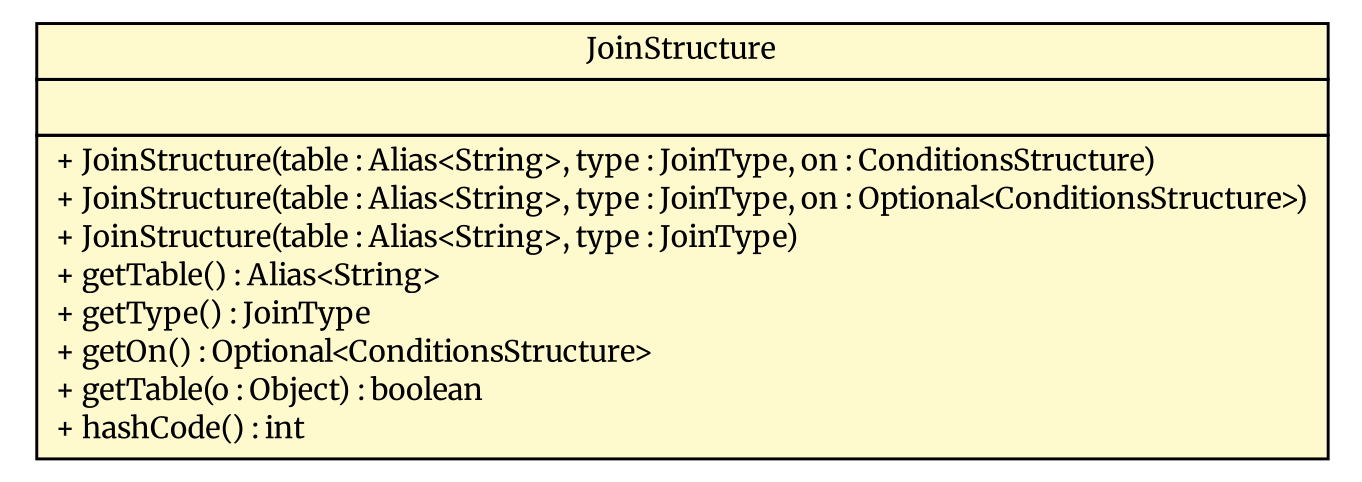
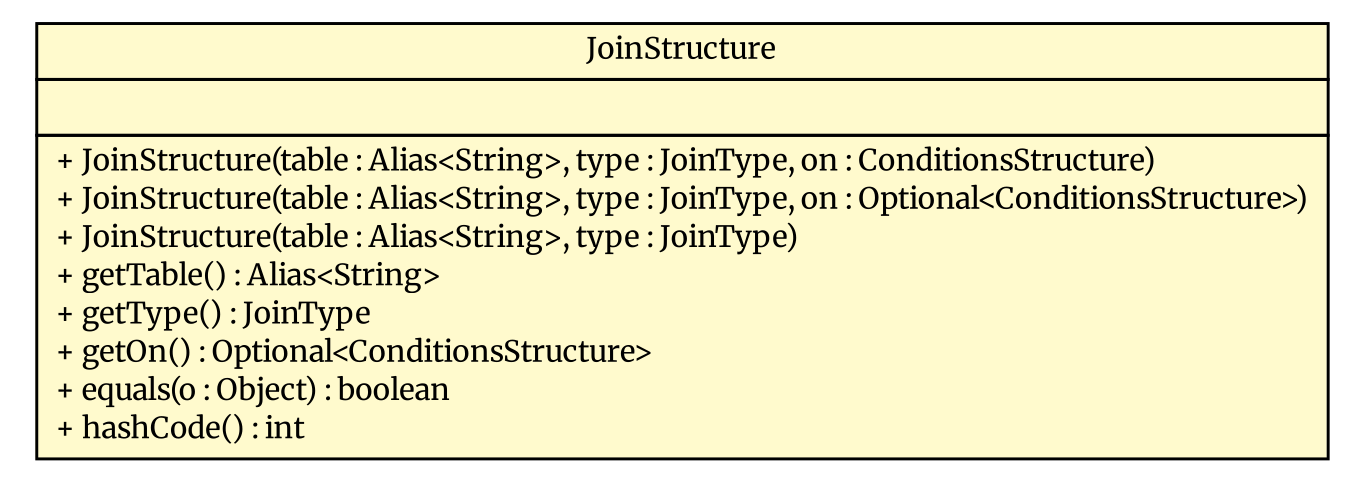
node "JoinStructure": text "+ getTable(o : Object) : boolean" -> "+ equals(o : Object) : boolean"
